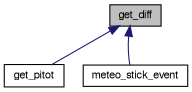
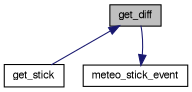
edge "meteo_stick_event" -> "get_diff": reversed
node "get_pitot": label "get_pitot" -> "get_stick"
